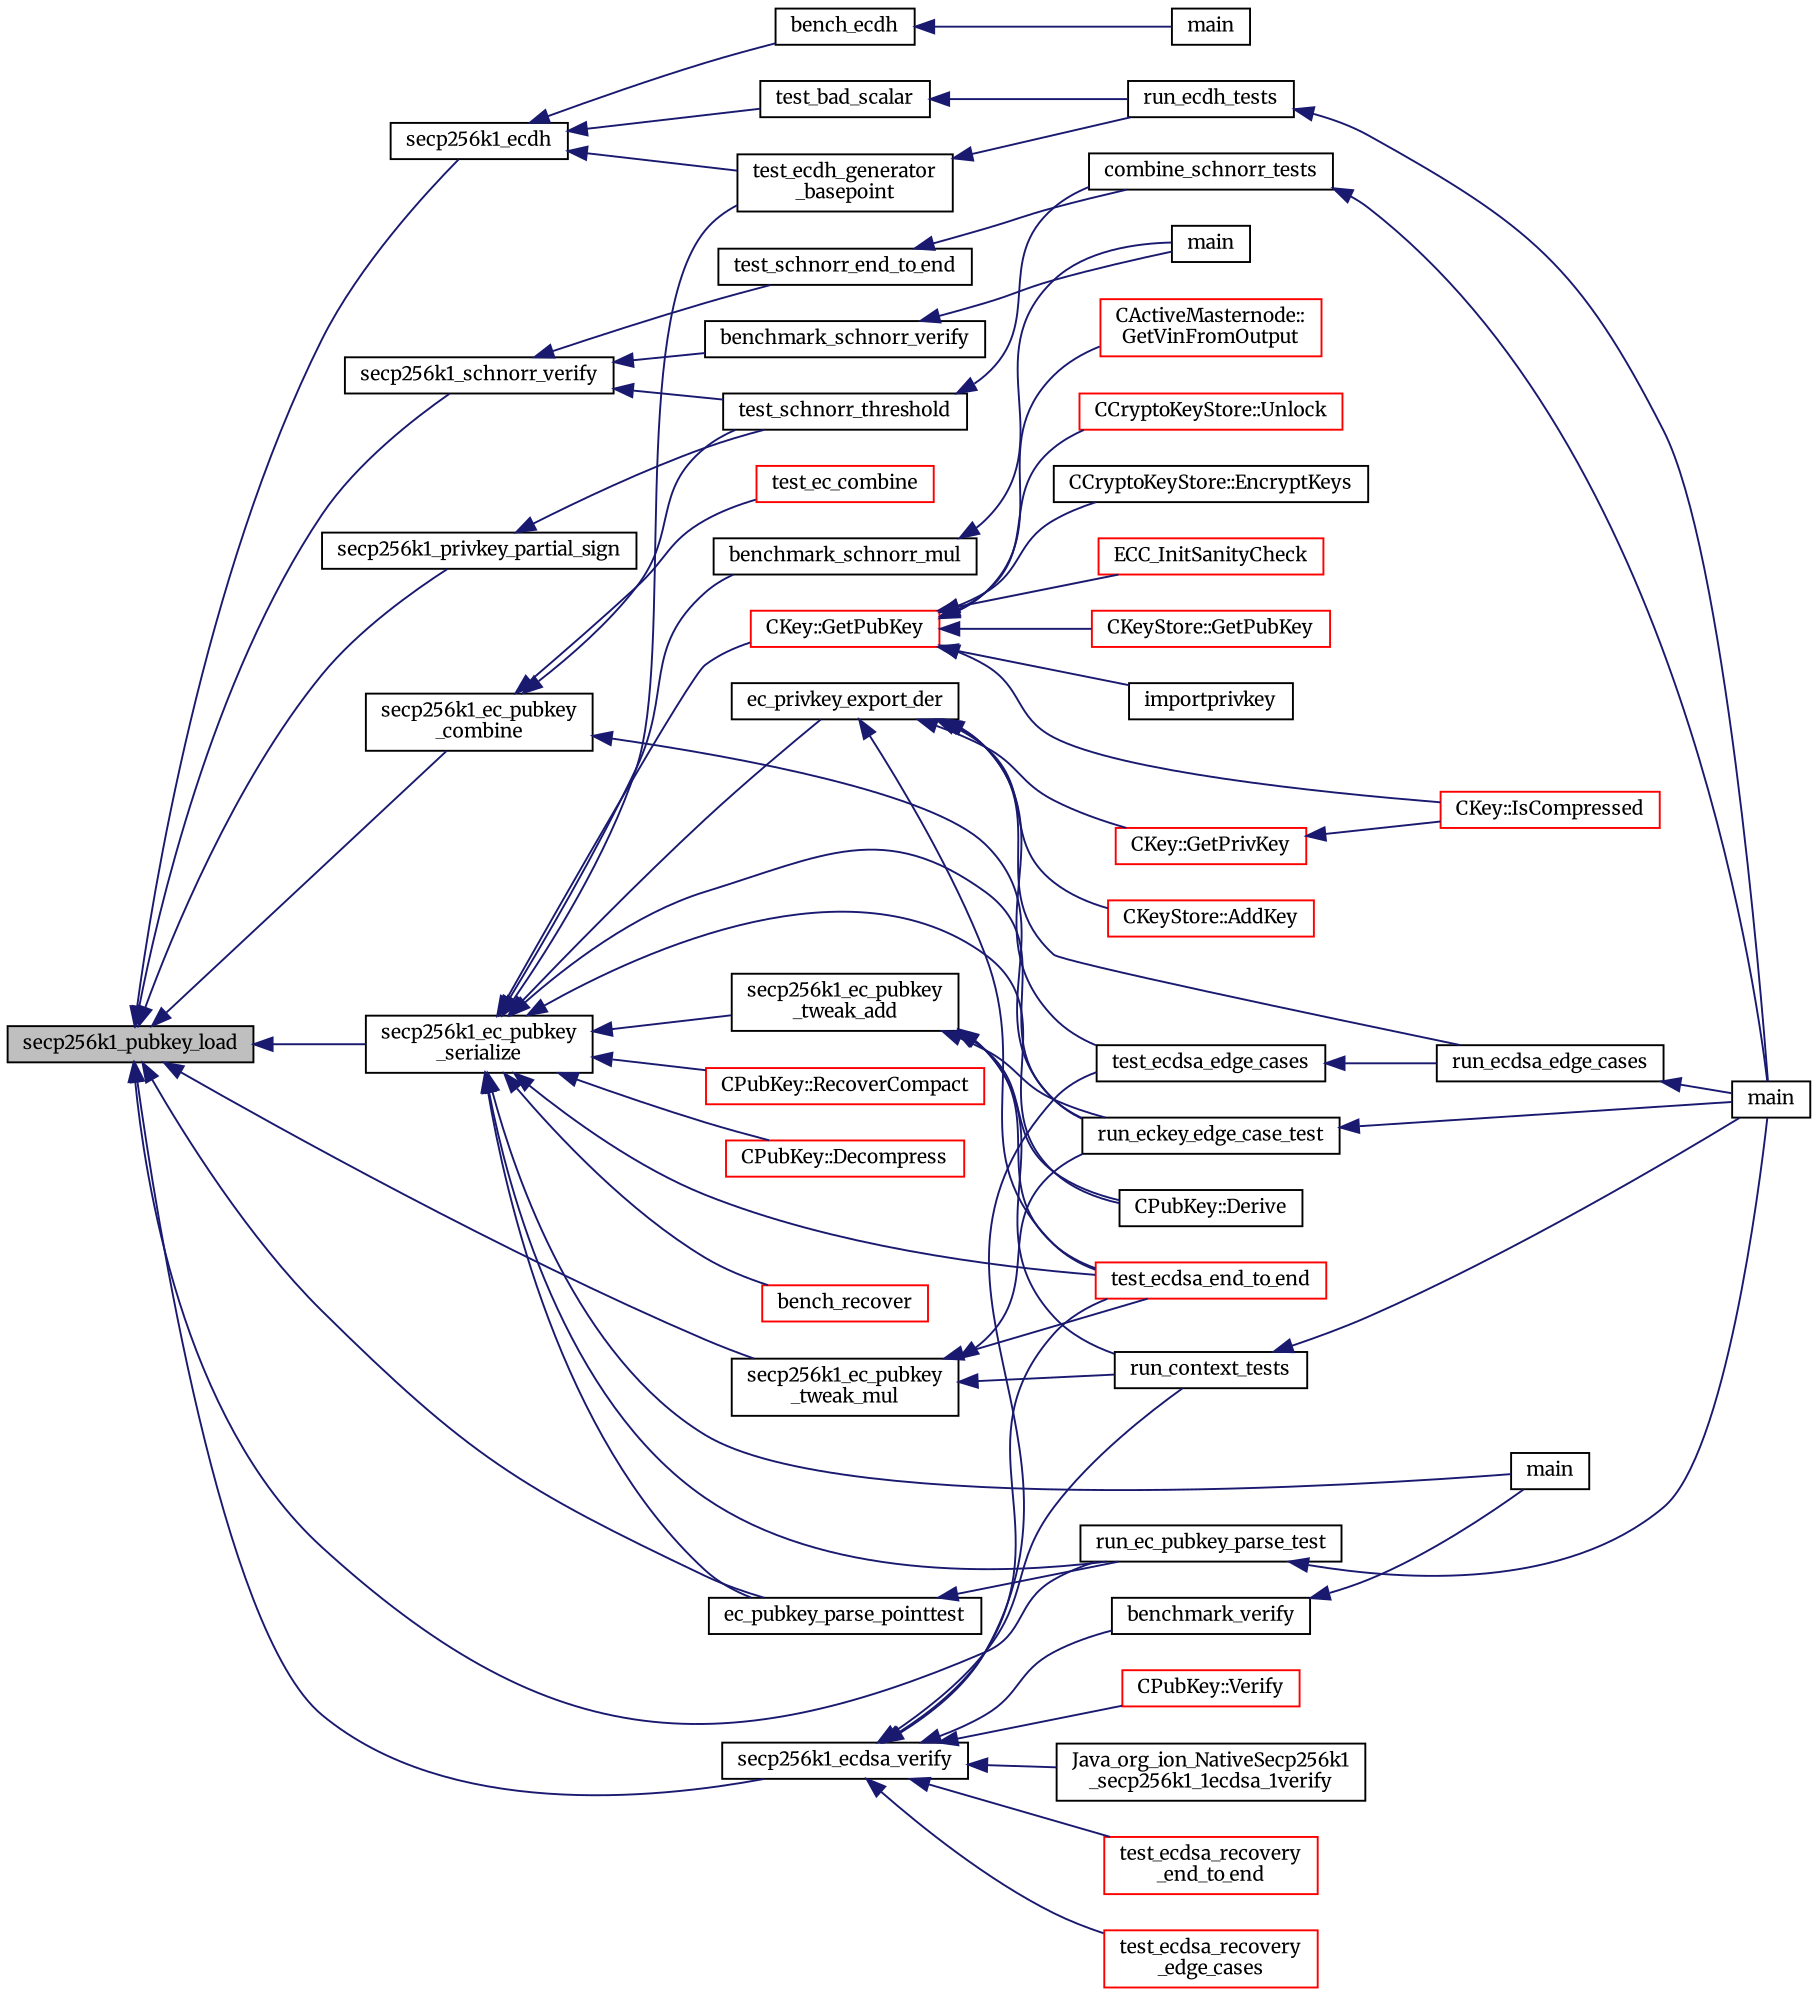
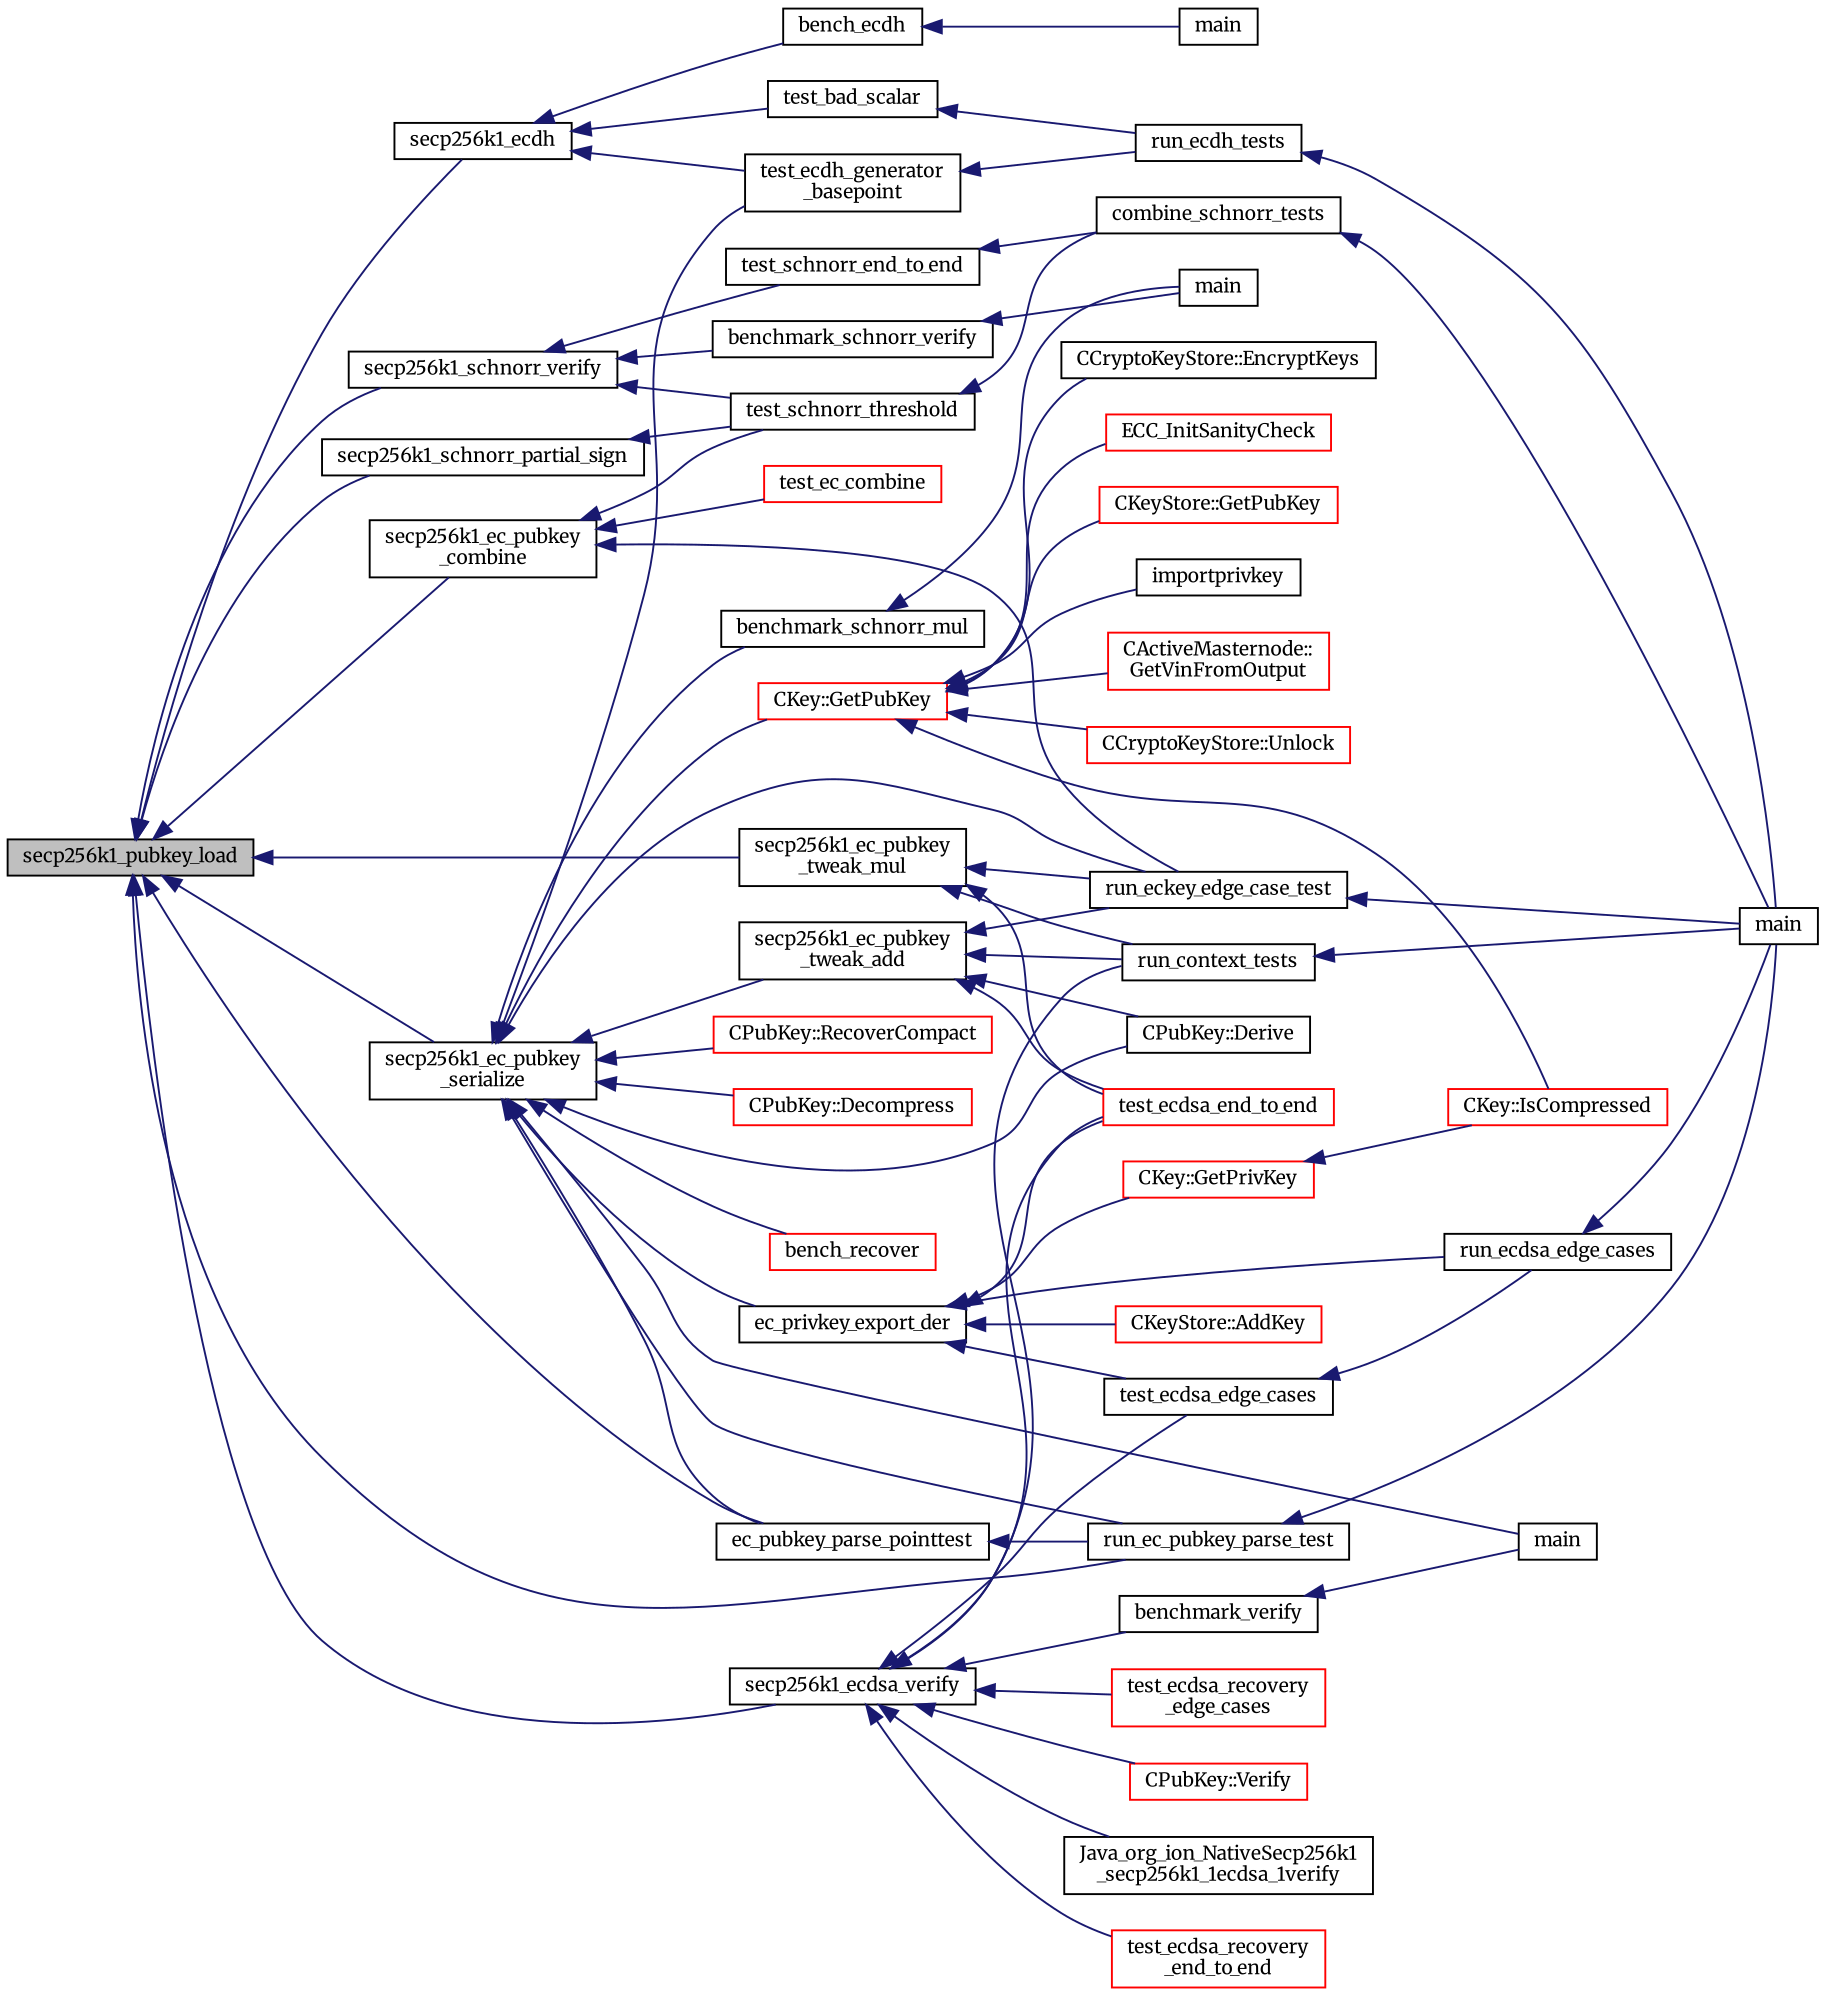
node "secp256k1_privkey_partial_sign": label "secp256k1_privkey_partial_sign" -> "secp256k1_schnorr_partial_sign"
edge "test_ecdsa_end_to_end" -> "secp256k1_ec_pubkey _serialize": removed
